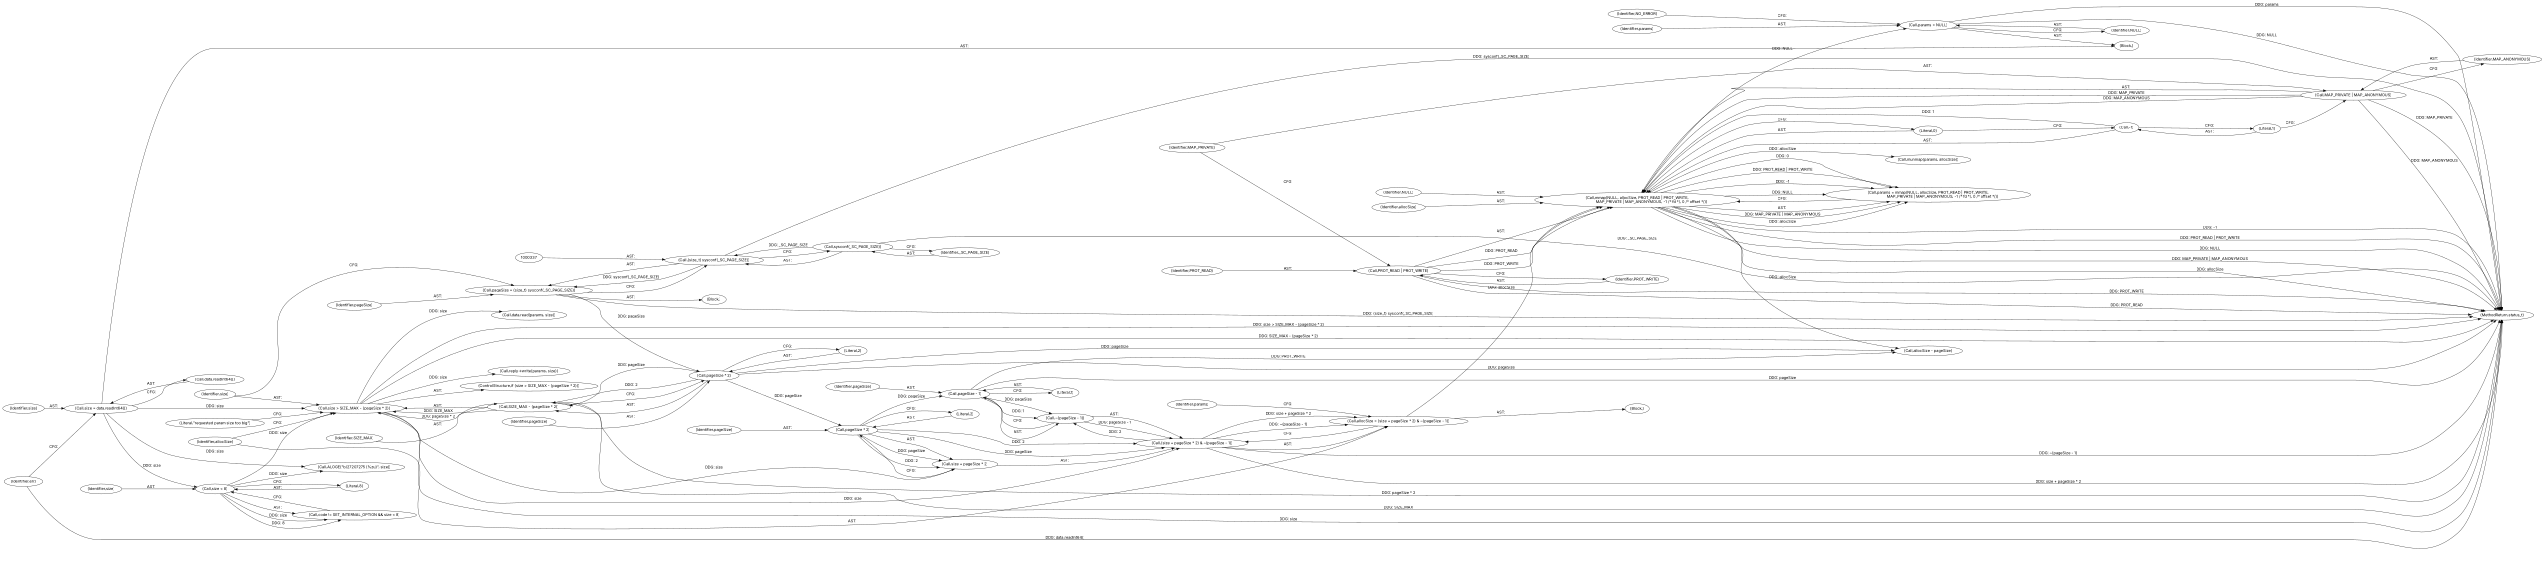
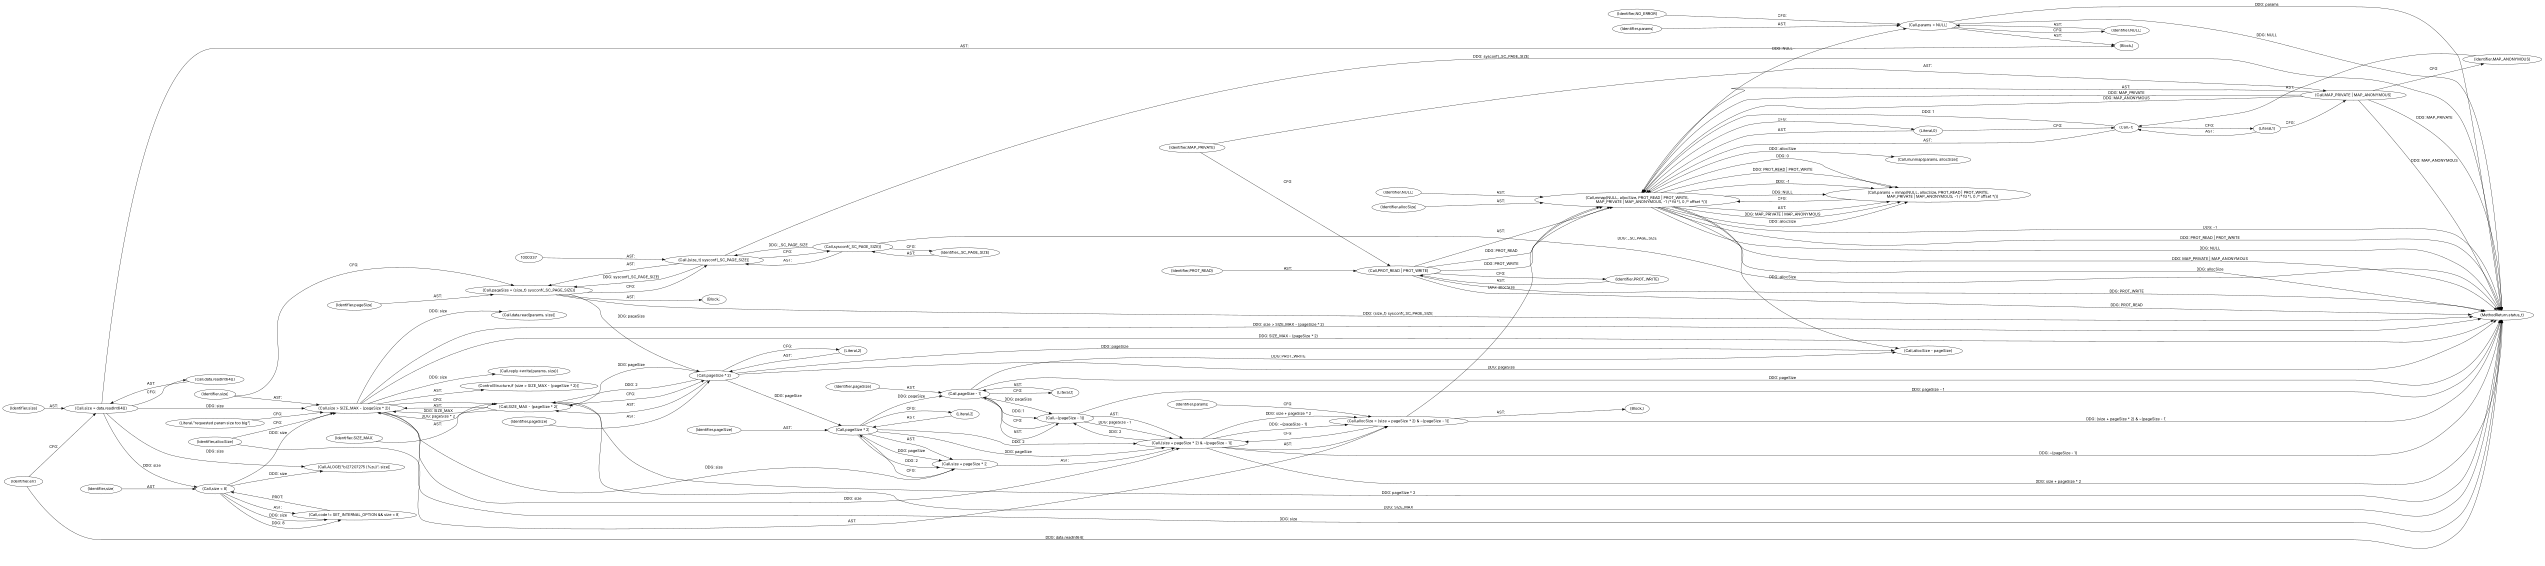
edge "(Identifier,MAP_ANONYMOUS)" -> "(Call,MAP_PRIVATE | MAP_ANONYMOUS)": now "(Identifier,MAP_ANONYMOUS)" -> "(Call,-1)"
edge "(Call,~(pageSize - 1))" -> "(MethodReturn,status_t)": added, label "DDG: pageSize - 1"
edge "(Call,size > SIZE_MAX - (pageSize * 2))" -> "(Call,SIZE_MAX - (pageSize * 2))": added, label "CFG:"
edge "(Call,allocSize = (size + pageSize * 2) & ~(pageSize - 1))" -> "(MethodReturn,status_t)": added, label "DDG: (size + pageSize * 2) & ~(pageSize - 1)"
node "(Literal,8)": removed
edge "(Call,code != SET_INTERNAL_OPTION && size < 8)" -> "(Call,size < 8)": label "CFG: " -> "PROT: "
